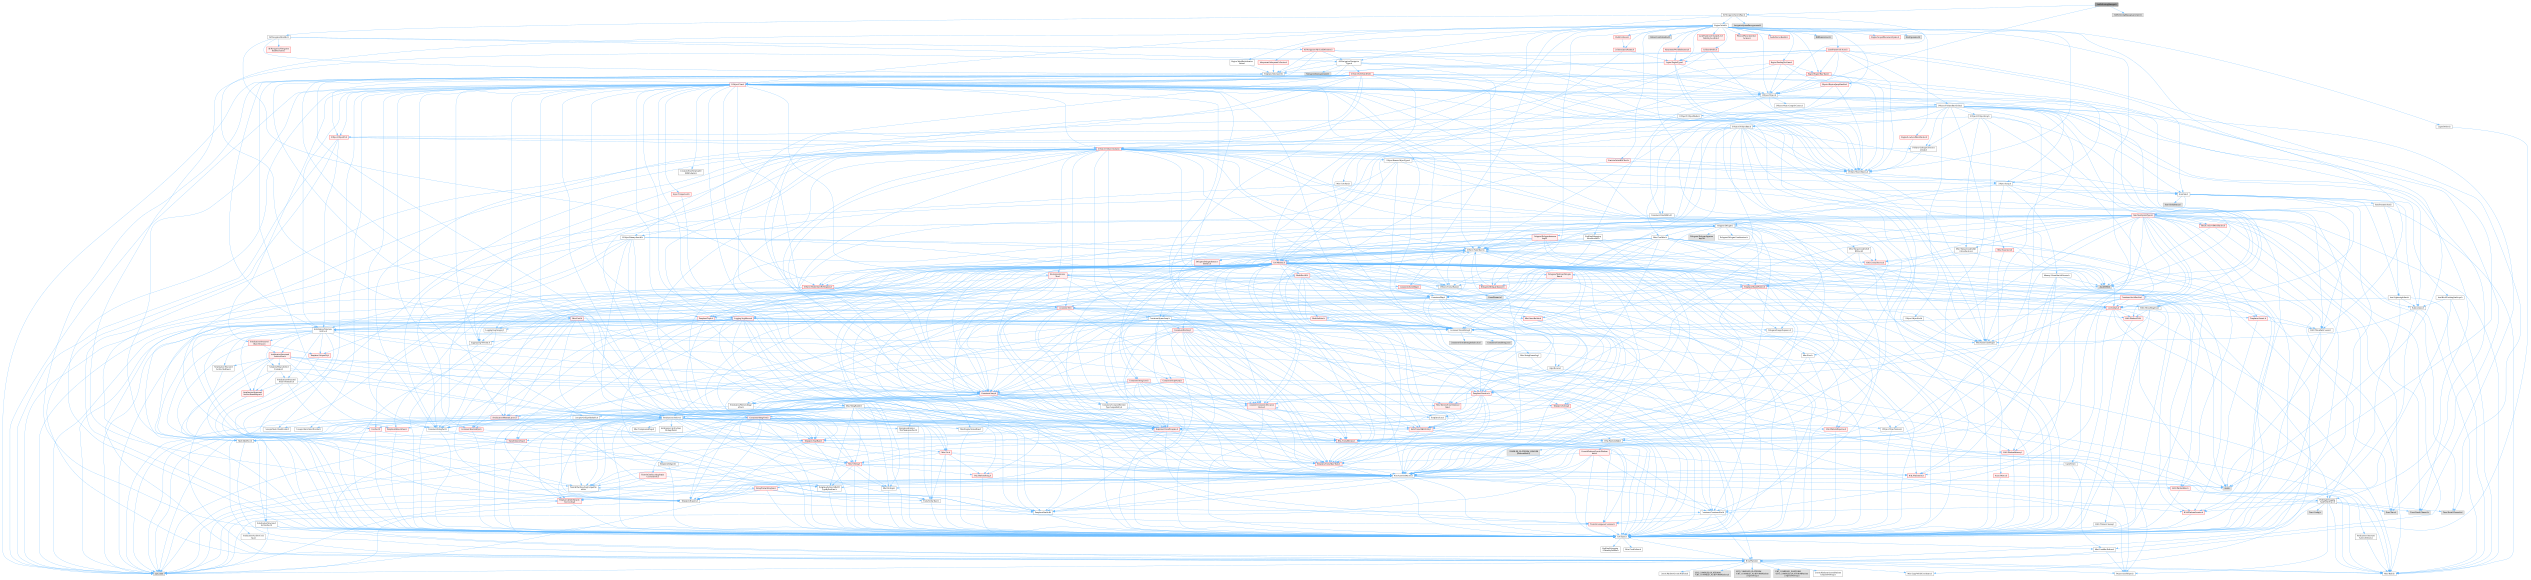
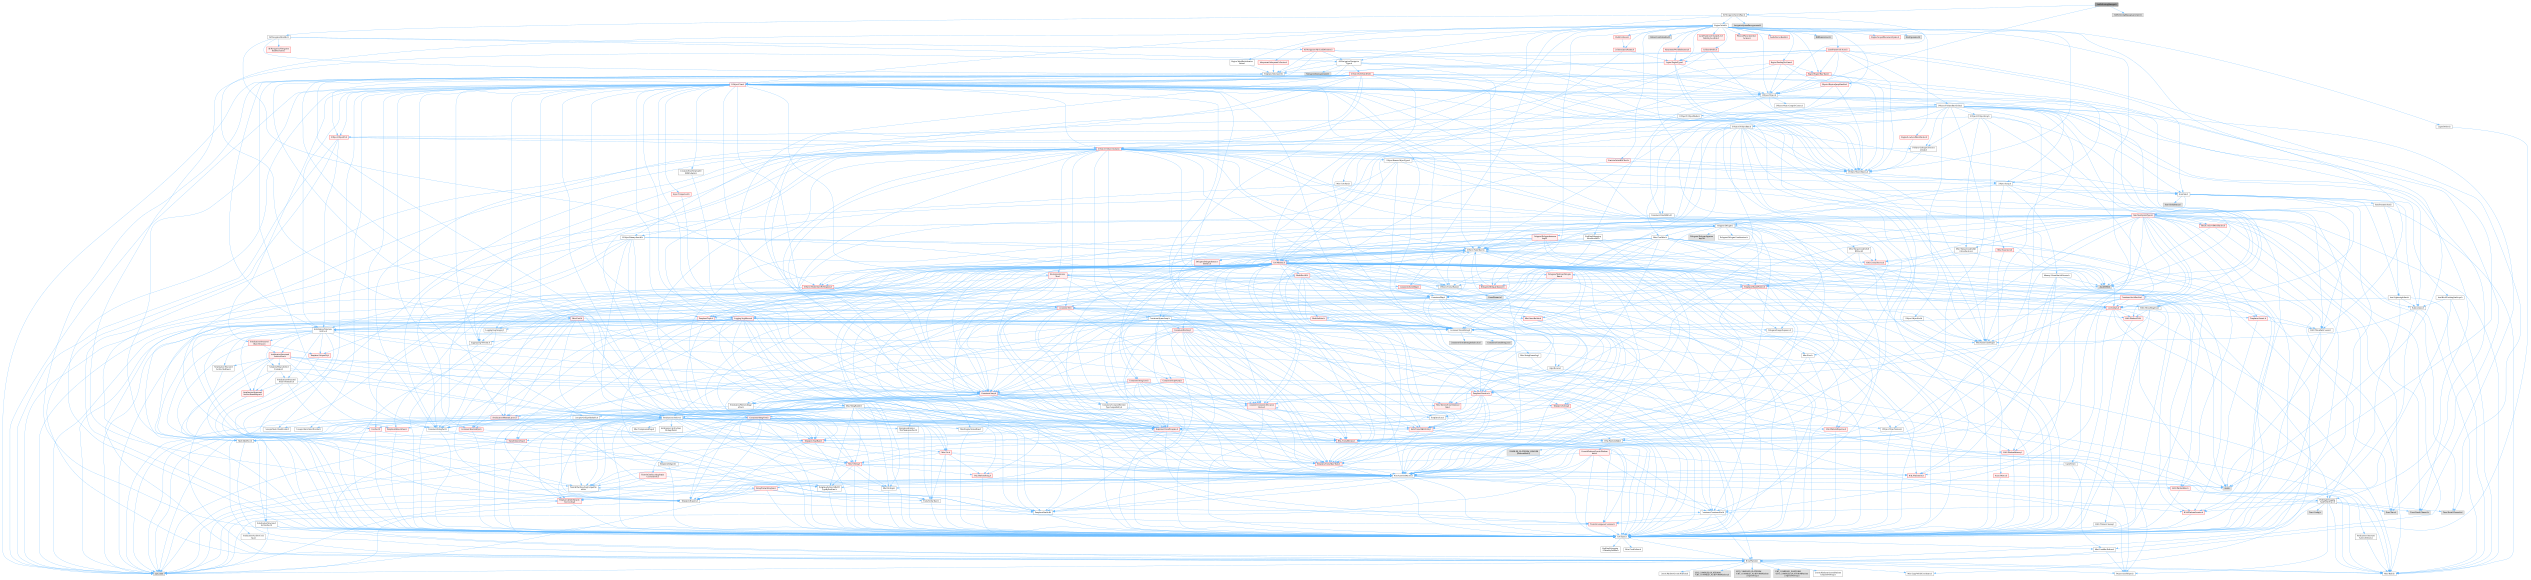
edge "UObject/Class.h" -> "Templates/UnrealTemplate.h": now "Concepts/StructSerializable WithDefaults.h" -> "Templates/UnrealTemplate.h"
